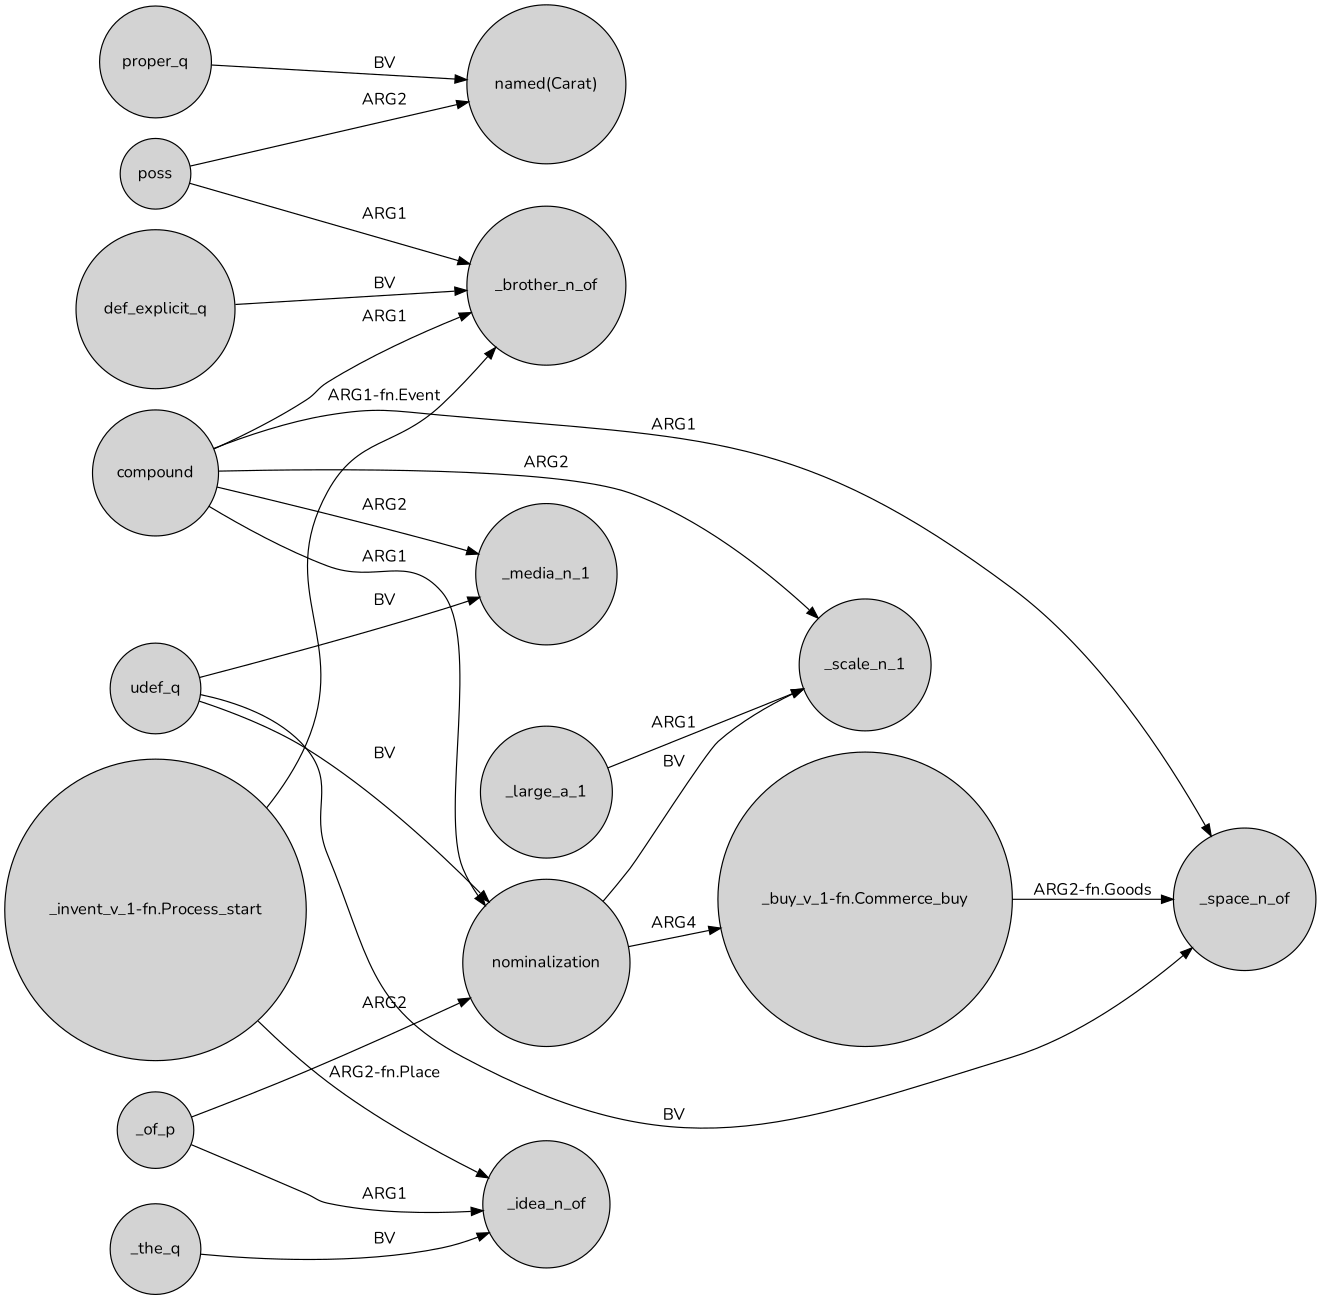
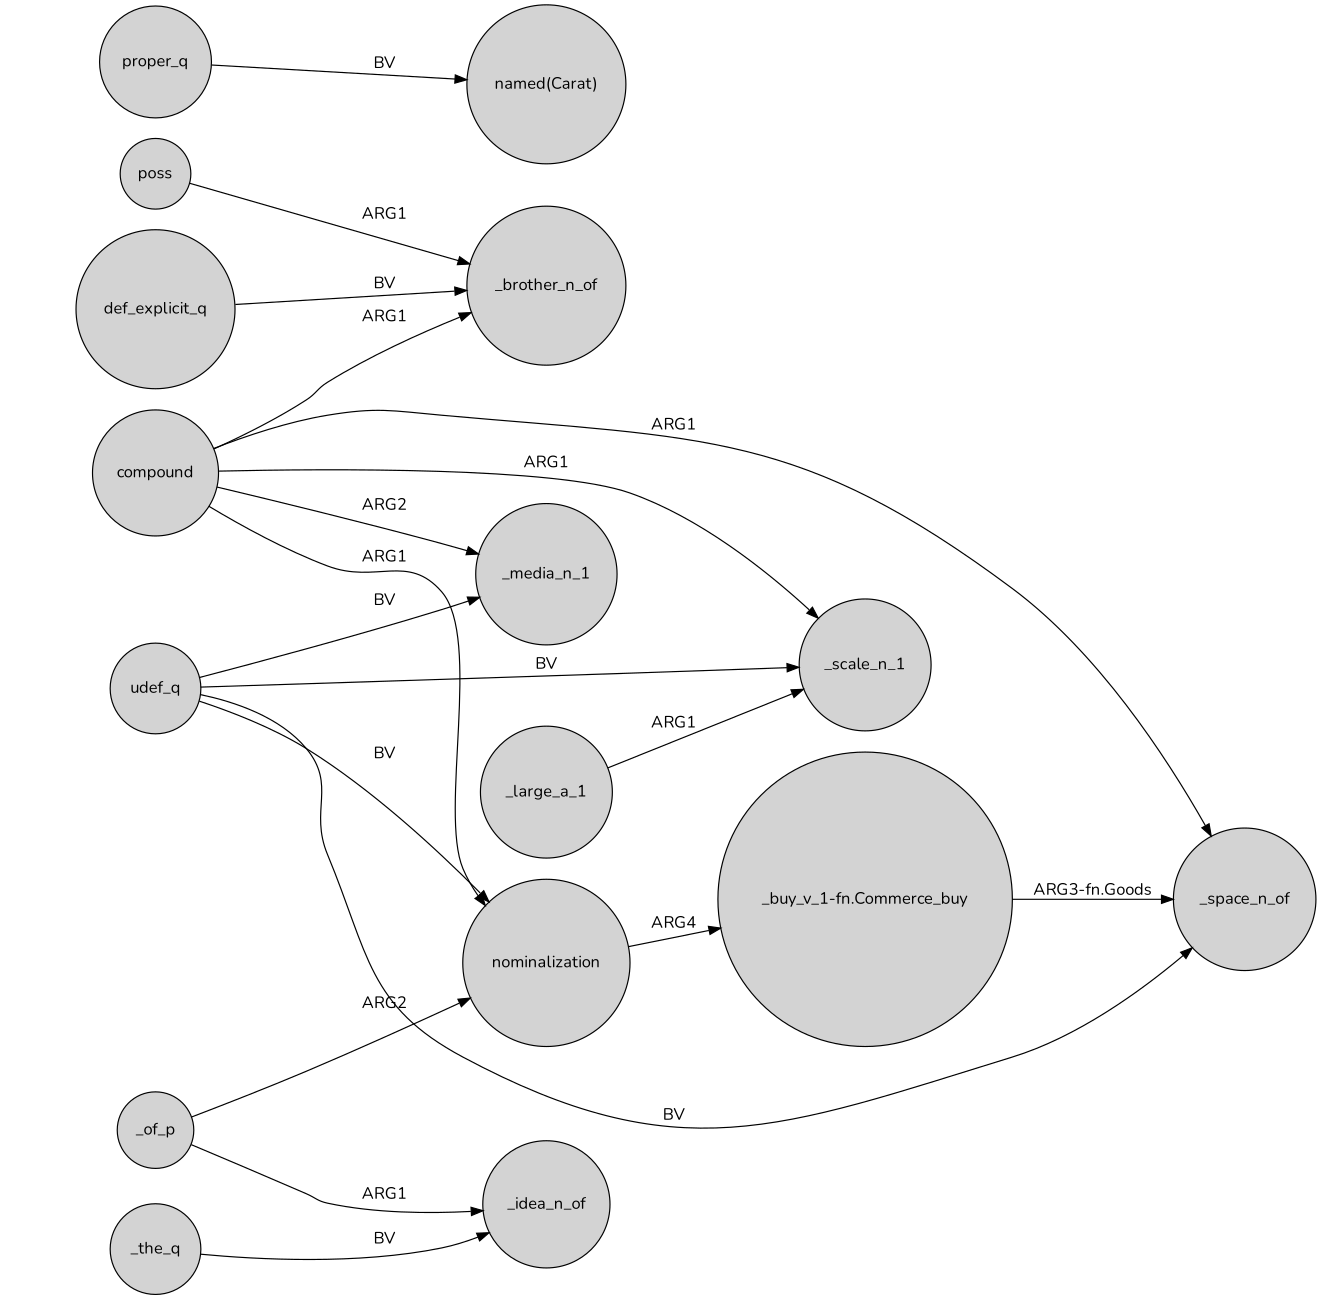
edge "poss" -> "named(Carat)": removed, label "ARG2"
edge "compound" -> "_scale_n_1": label "ARG2" -> "ARG1"
edge "nominalization" -> "_scale_n_1": now "udef_q" -> "_scale_n_1"
edge "_buy_v_1-fn.Commerce_buy" -> "_space_n_of": label "ARG2-fn.Goods" -> "ARG3-fn.Goods"
node "_invent_v_1-fn.Process_start": removed
